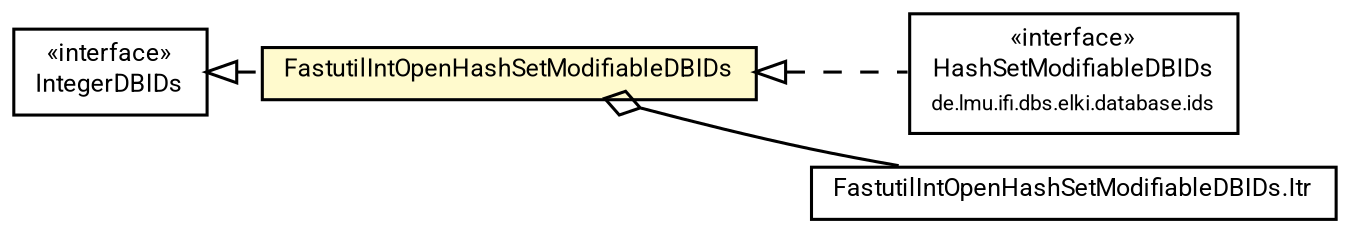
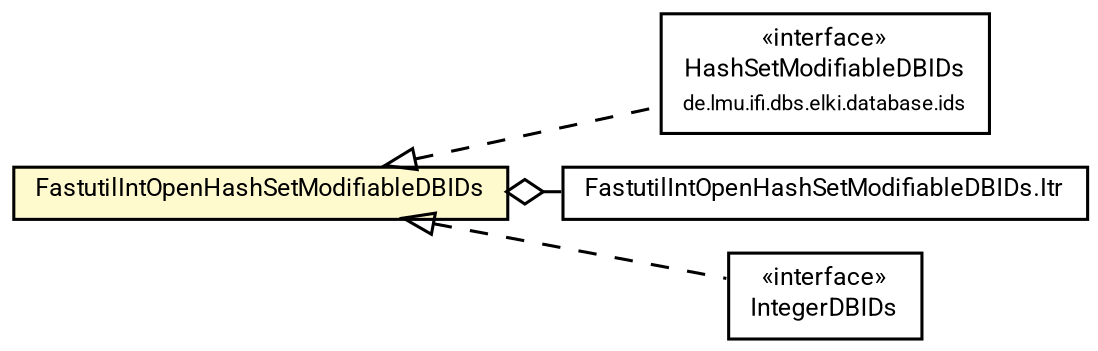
edge "FastutilIntOpenHashSetModifiableDBIDs" -> "IntegerDBIDs": reversed
